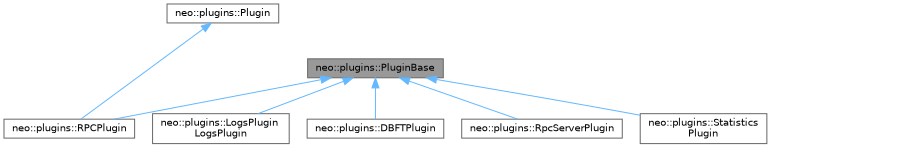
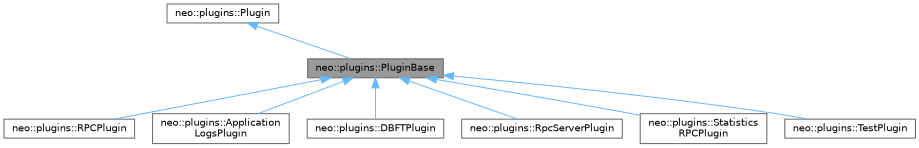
edge "neo::plugins::RPCPlugin" -> "neo::plugins::Plugin": now "neo::plugins::PluginBase" -> "neo::plugins::Plugin"
node "neo::plugins::LogsPlugin LogsPlugin": label "neo::plugins::LogsPlugin LogsPlugin" -> "neo::plugins::Application LogsPlugin"
node "neo::plugins::Statistics Plugin": label "neo::plugins::Statistics Plugin" -> "neo::plugins::Statistics RPCPlugin"
node "neo::plugins::TestPlugin": added
